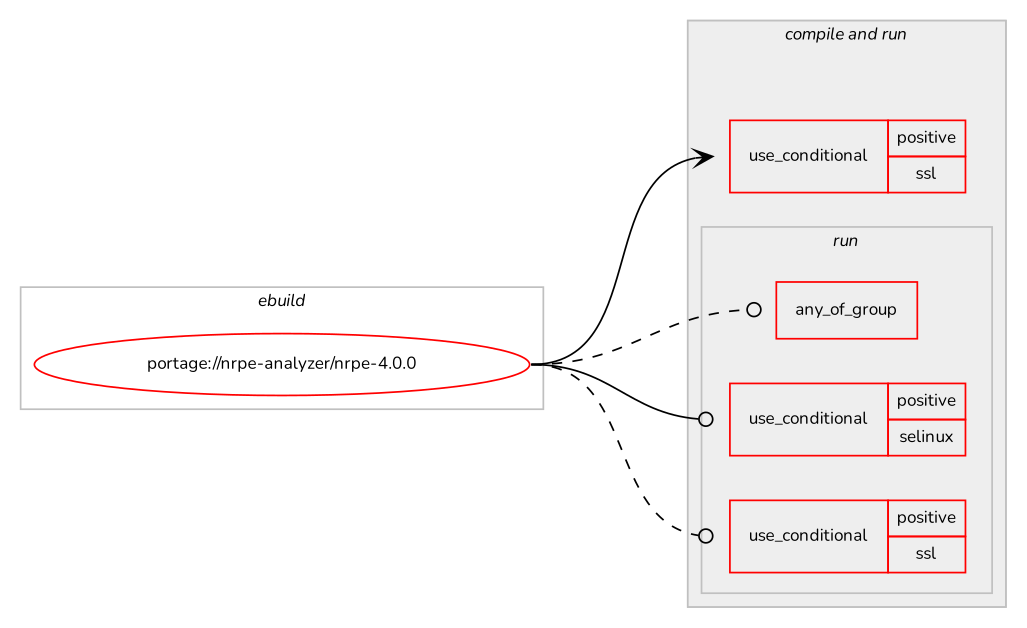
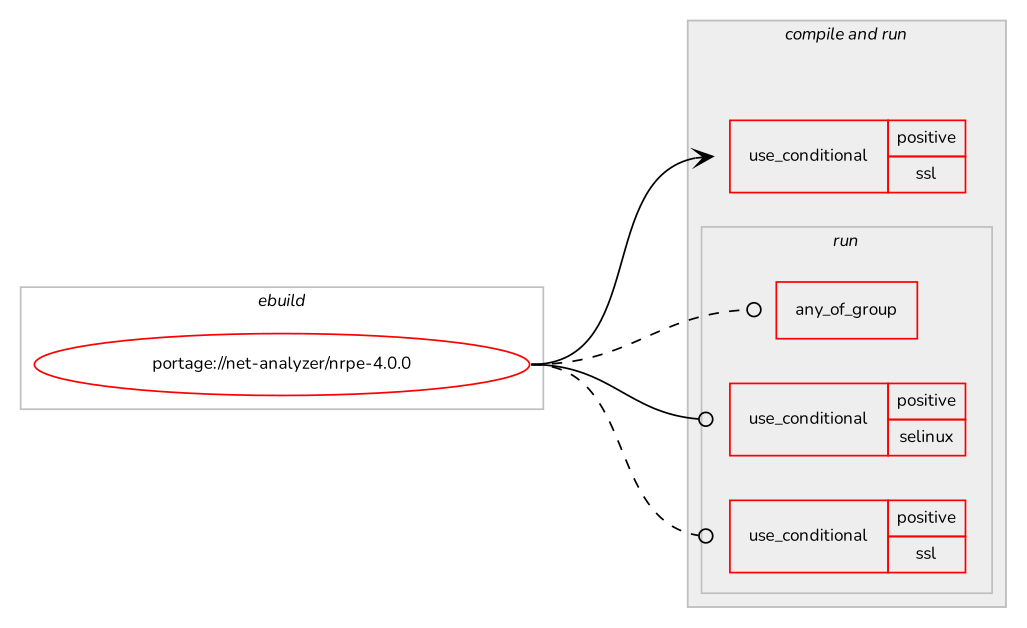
node "portage://nrpe-analyzer/nrpe-4.0.0": label "portage://nrpe-analyzer/nrpe-4.0.0" -> "portage://net-analyzer/nrpe-4.0.0"
